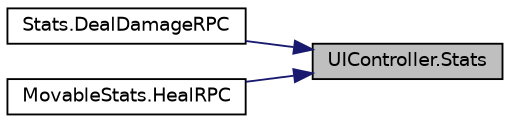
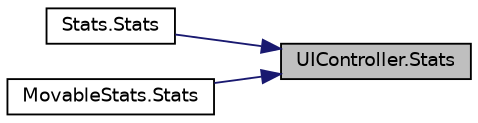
node "Stats.DealDamageRPC": label "Stats.DealDamageRPC" -> "Stats.Stats"
node "MovableStats.HealRPC": label "MovableStats.HealRPC" -> "MovableStats.Stats"
